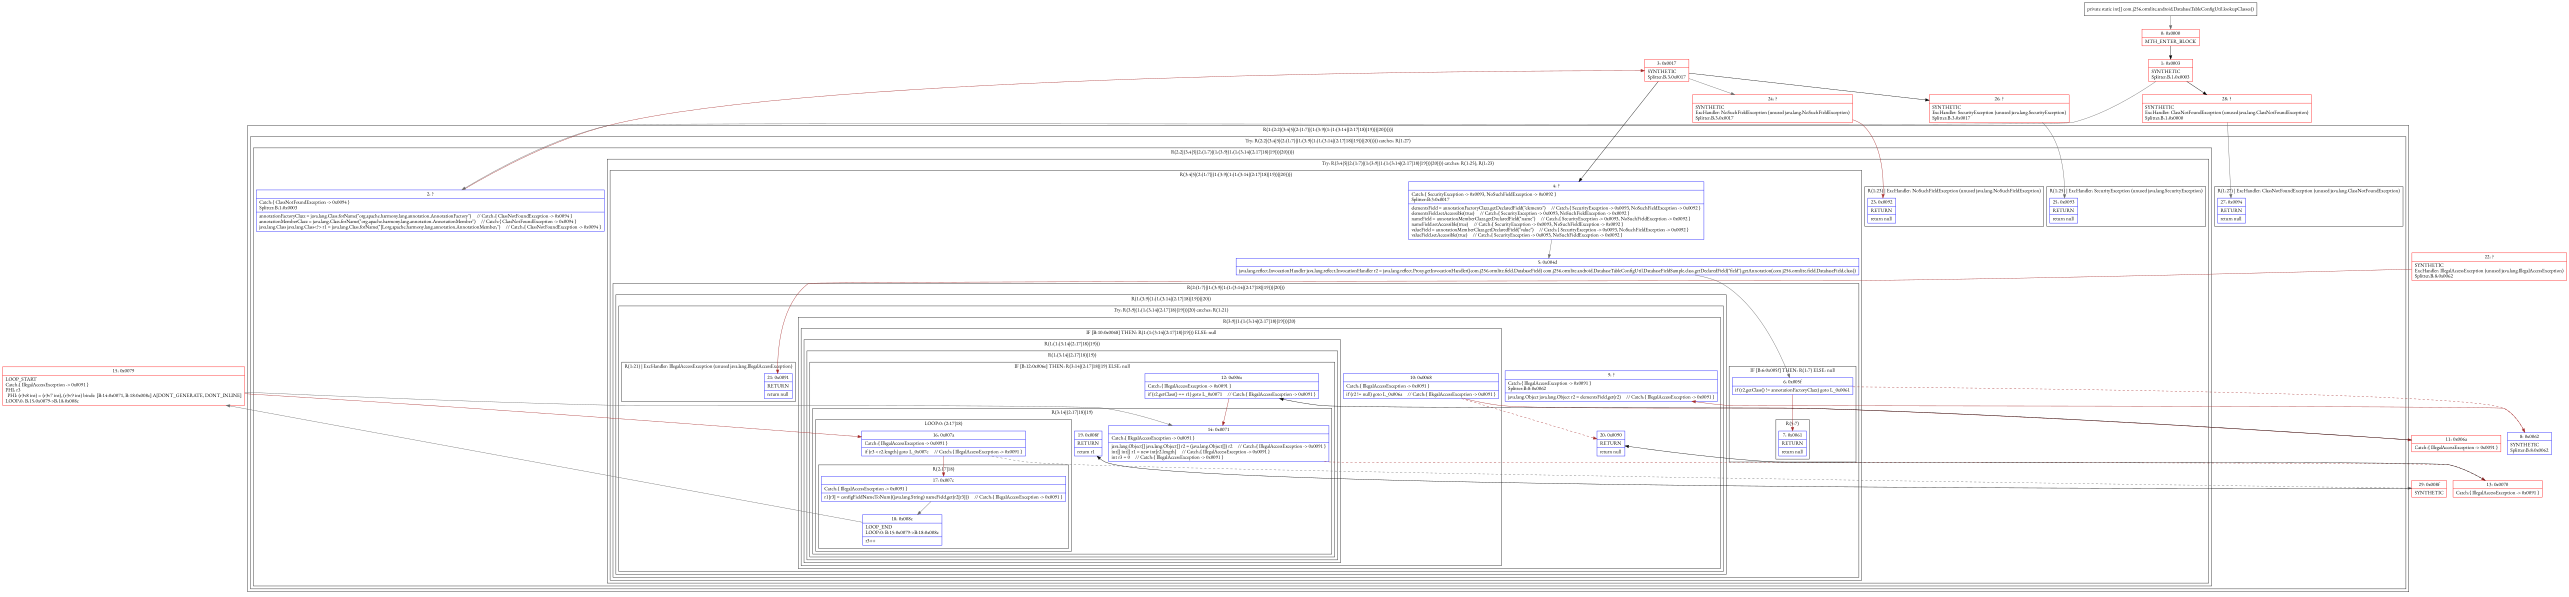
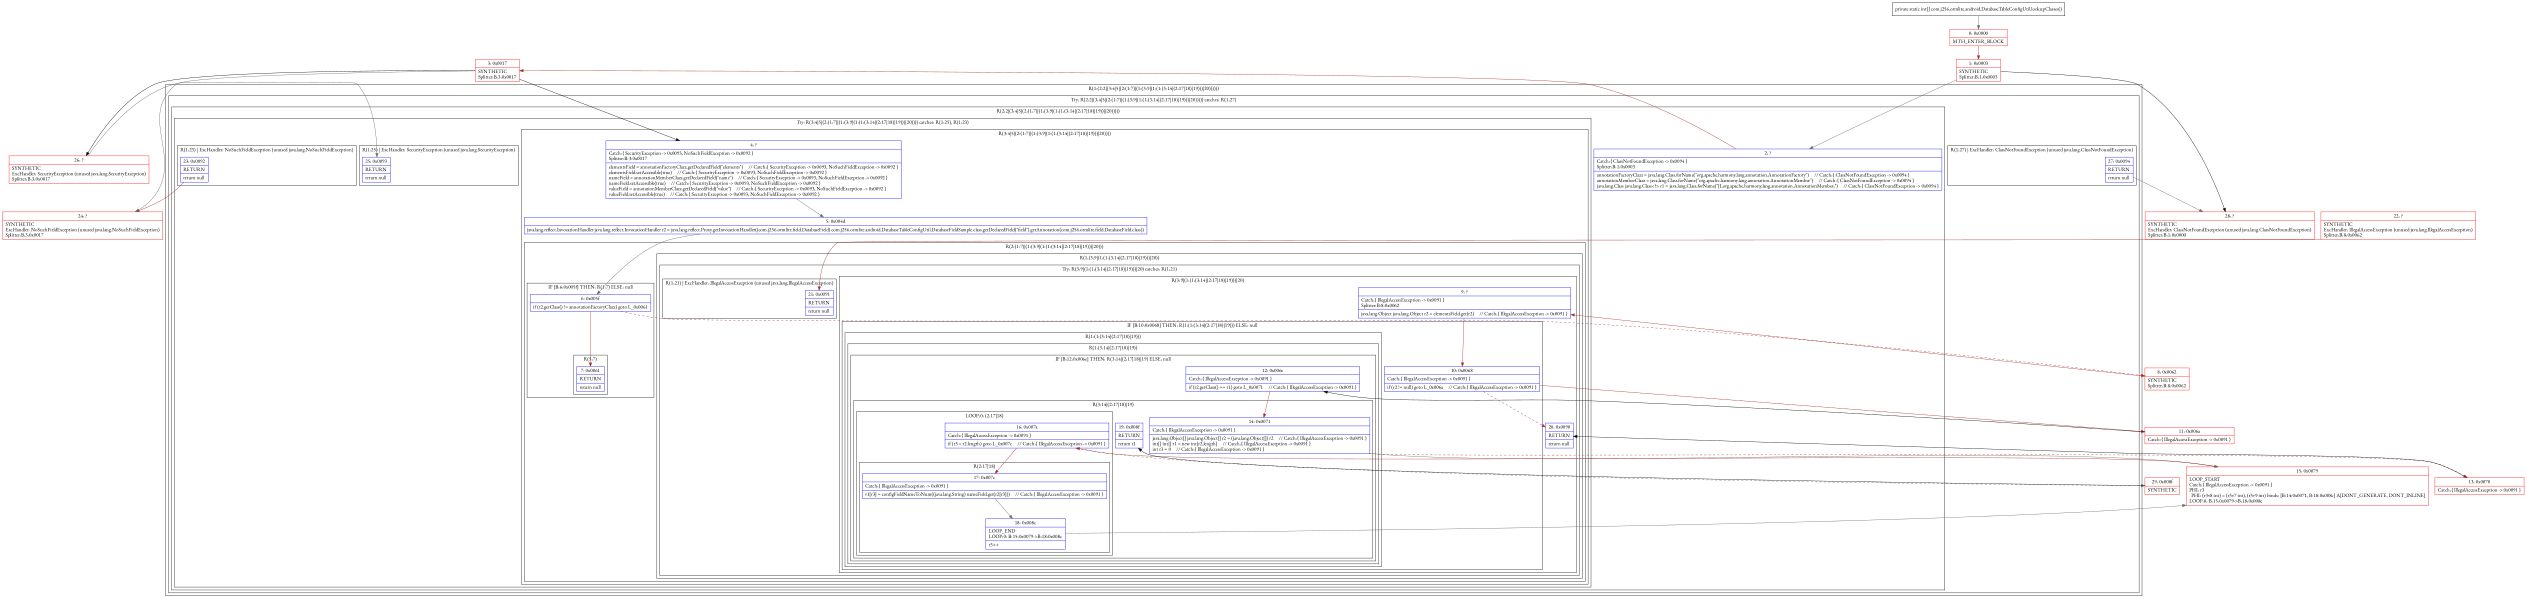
edge "0: 0x0000" -> "1: 0x0003": color black -> brown
edge "24: ?" -> "23: 0x0092": reversed
edge "28: ?" -> "27: 0x0094": reversed
edge "9: ?" -> "10: 0x0068": added
edge "15: 0x0079" -> "14: 0x0071": reversed
node "8: 0x0062": color blue -> red
